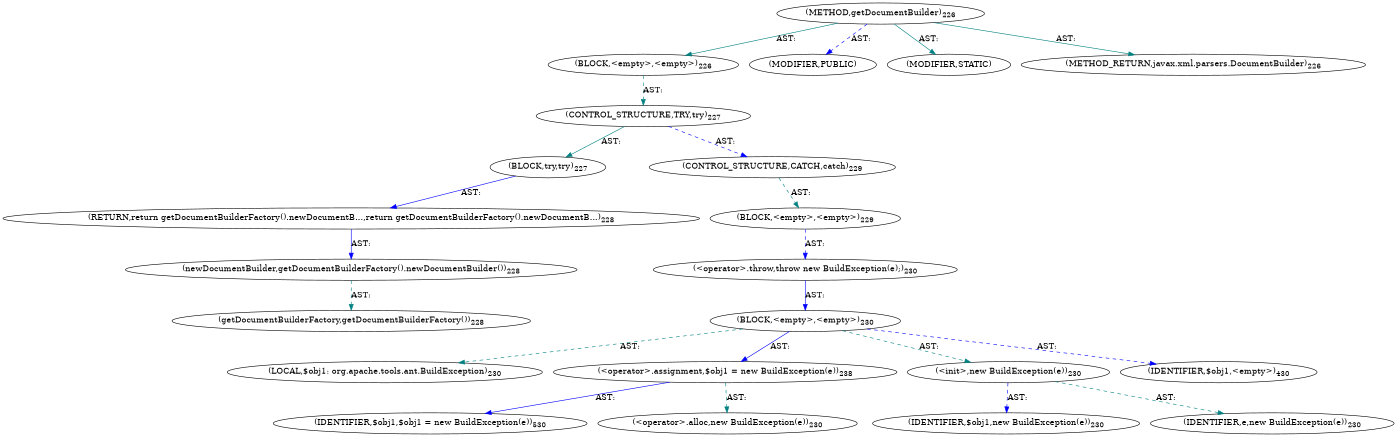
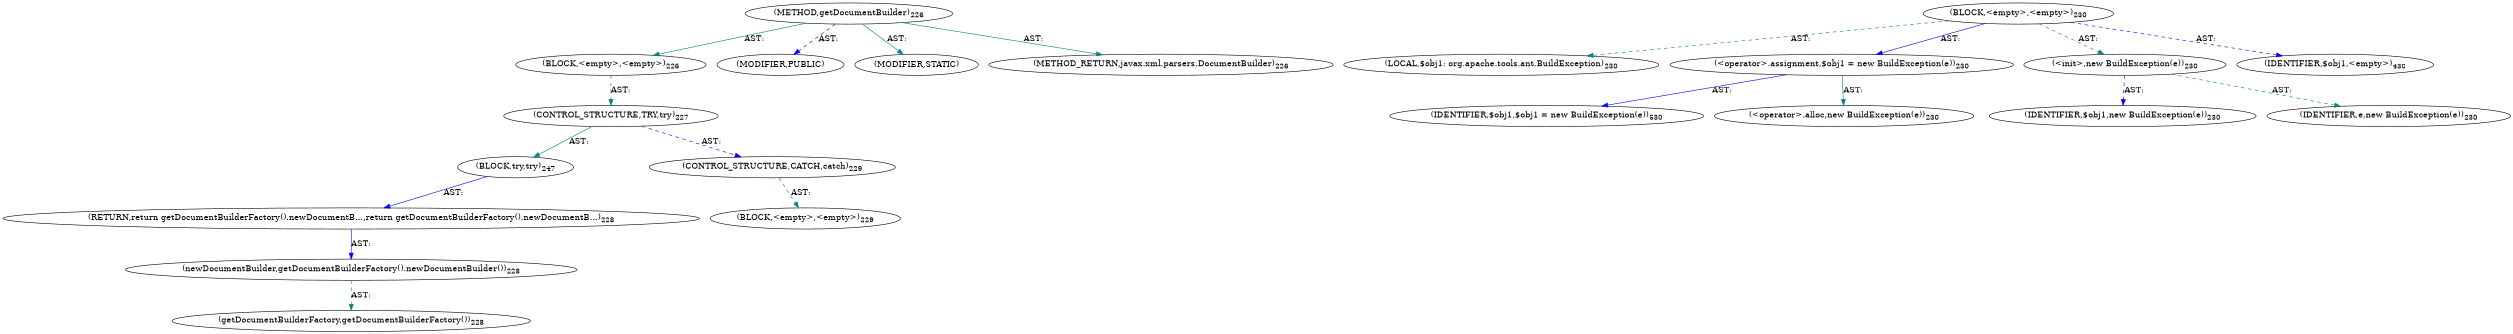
node "(BLOCK,try,try)": text "227" -> "247"
node "(<operator>.throw,throw new BuildException(e);)": removed
node "(<operator>.assignment,$obj1 = new BuildException(e))": text "238" -> "230"
edge "(<operator>.assignment,$obj1 = new BuildException(e))" -> "(<operator>.alloc,new BuildException(e))": style dashed -> solid
